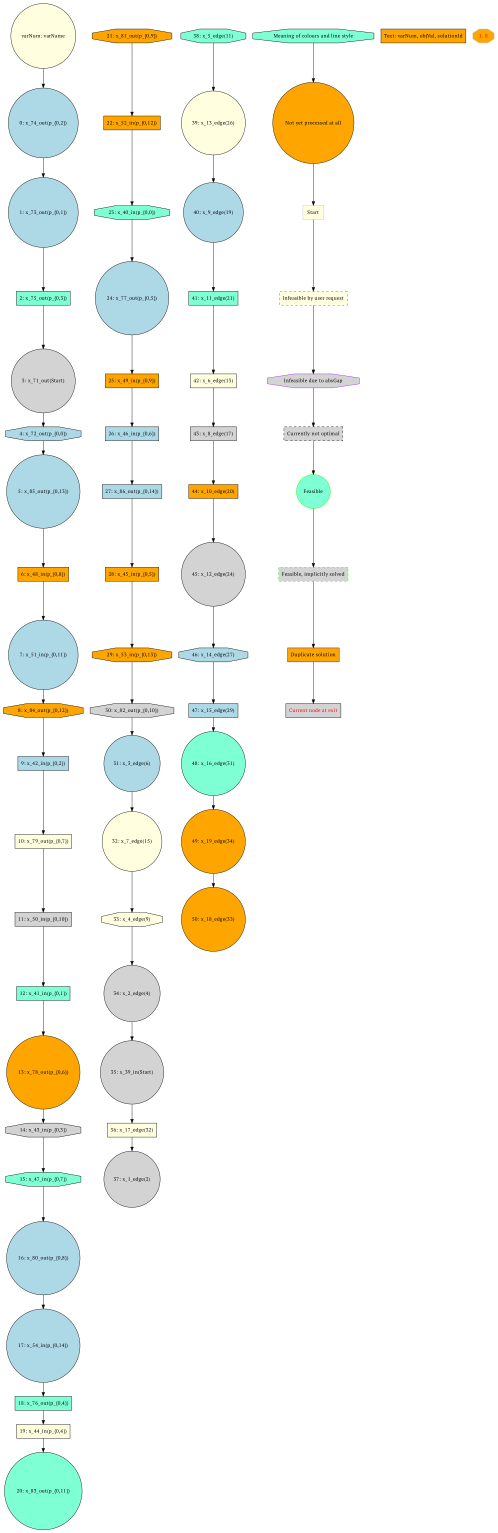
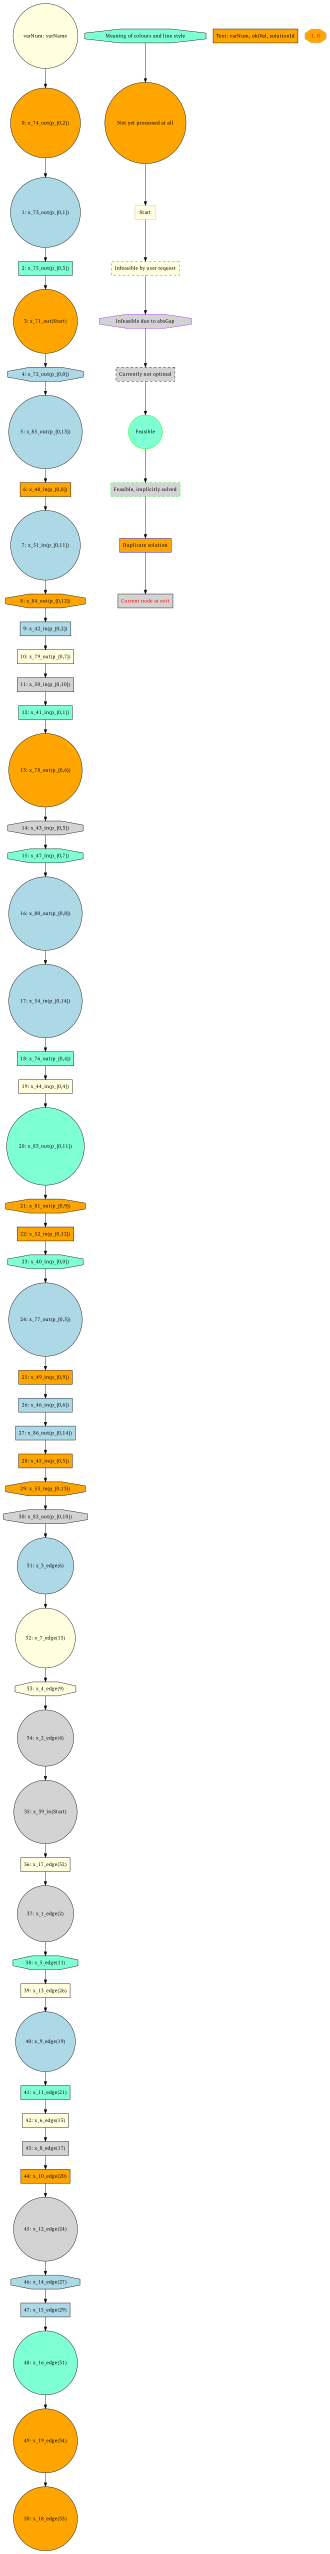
node "0: x_74_out(p_{0,2})": fillcolor lightblue -> orange
node "39: x_13_edge(26)": shape circle -> box
node "3: x_71_out(Start)": fillcolor lightgrey -> orange
edge "20: x_83_out(p_{0,11})" -> "21: x_81_out(p_{0,9})": added
edge "37: x_1_edge(2)" -> "38: x_5_edge(11)": added
